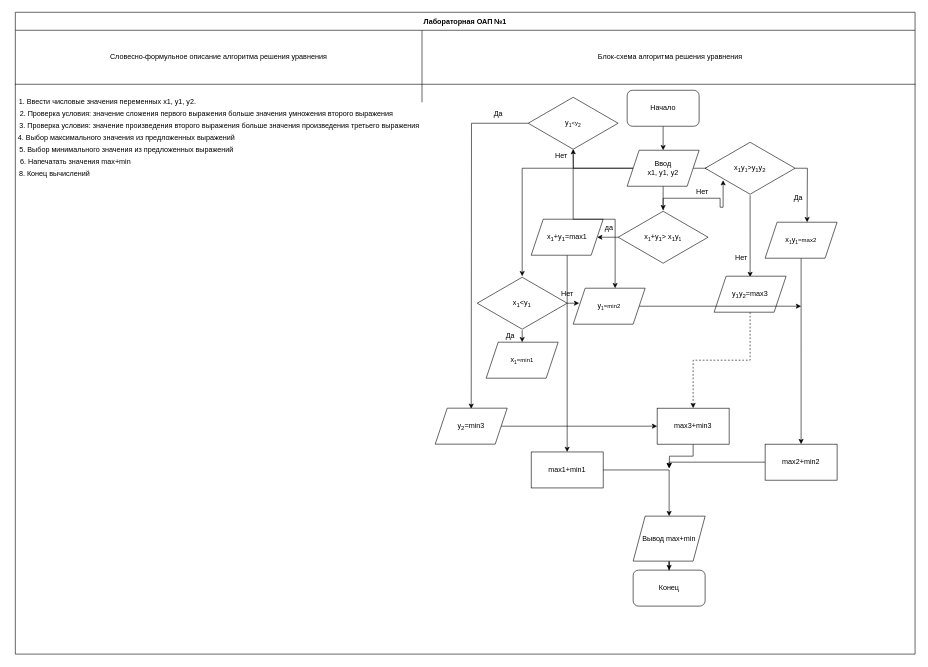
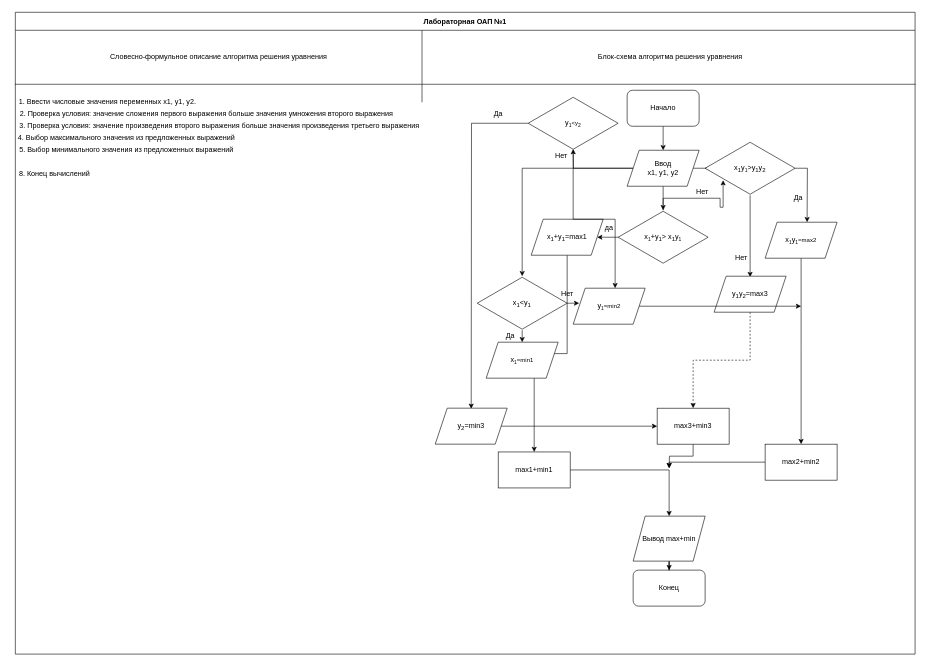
node "6. Напечатать значения max+min": removed
node "max1+min1": moved (567, 470) -> (534, 470)
